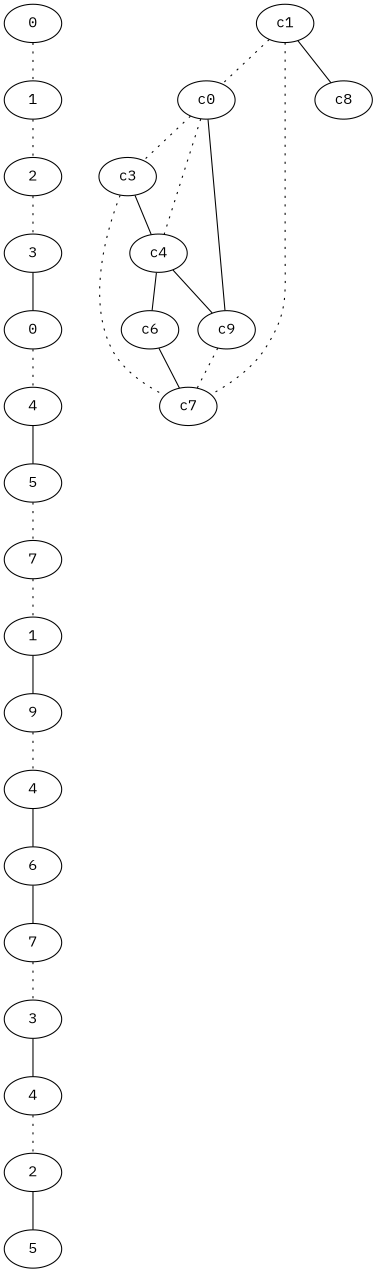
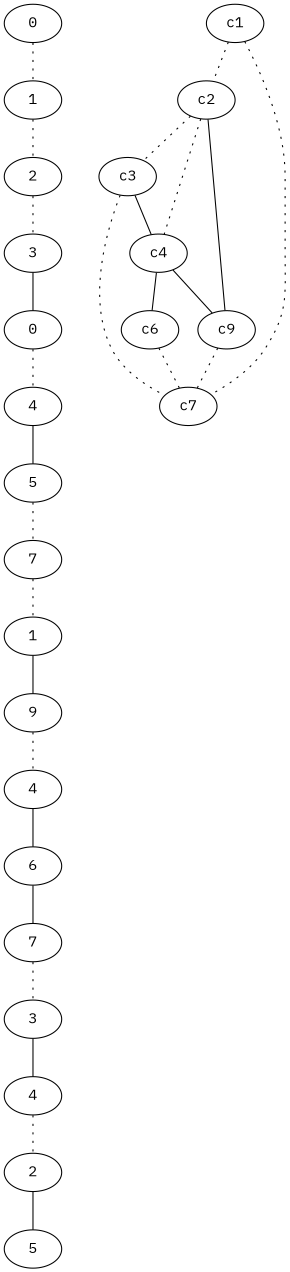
node "c0": label "c0" -> "c2"
node "c8": removed
edge "c6" -- "c7": style solid -> dotted
